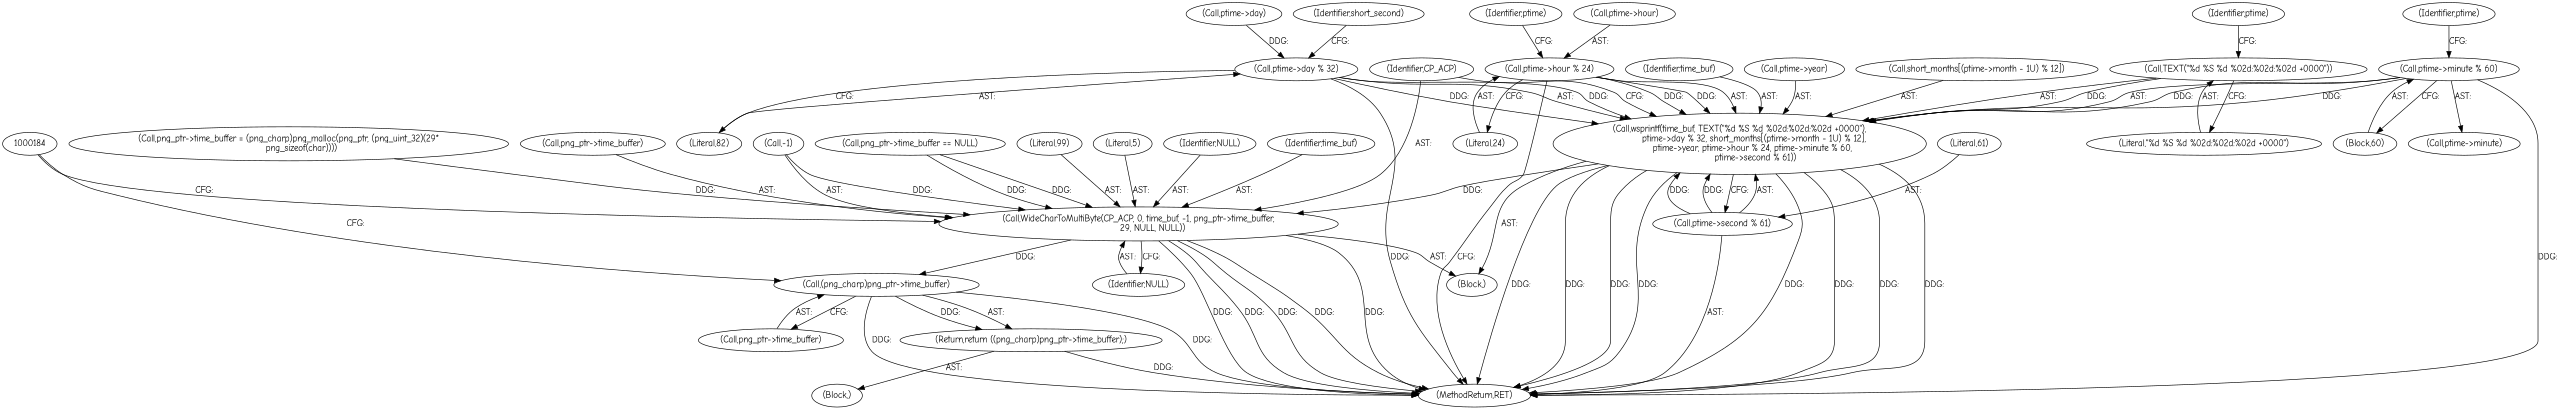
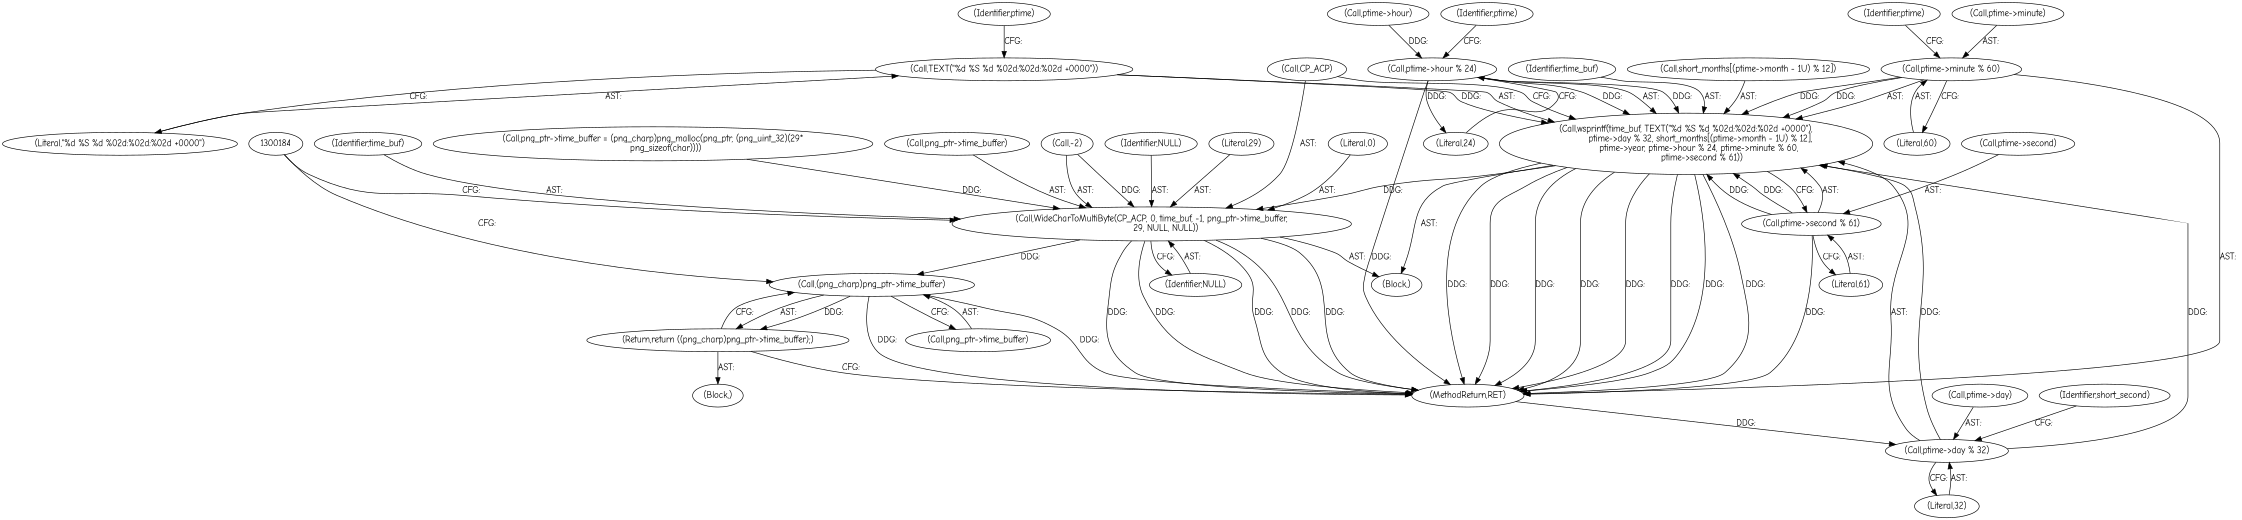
edge "(Call,ptime->day)" -> "(Call,ptime->day % 32)": label "DDG: " -> "AST: "
edge "(Call,ptime->hour)" -> "(Call,ptime->hour % 24)": label "AST: " -> "DDG: "
node "(Identifier,CP_ACP)": label "(Identifier,CP_ACP)" -> "(Call,CP_ACP)"
node "(Call,ptime->year)": removed
edge "(Literal,24)" -> "(Call,ptime->hour % 24)": label "AST: " -> "CFG: "
edge "(Call,ptime->hour % 24)" -> "(Literal,24)": label "CFG: " -> "DDG: "
edge "(Call,ptime->minute % 60)" -> "(Call,ptime->minute)": reversed
node "1000184": label "1000184" -> "1300184"
node "(Literal,82)": label "(Literal,82)" -> "(Literal,32)"
node "(Call,-1)": label "(Call,-1)" -> "(Call,-2)"
node "(Call,png_ptr->time_buffer == NULL)": removed
node "(Literal,99)": label "(Literal,99)" -> "(Literal,29)"
node "(Literal,5)": label "(Literal,5)" -> "(Literal,0)"
node "(Call,ptime->second)": added
node "(Block,60)": label "(Block,60)" -> "(Literal,60)"
edge "(Call,ptime->day % 32)" -> "(MethodReturn,RET)": reversed
edge "(Call,ptime->second % 61)" -> "(Literal,61)": added, label "CFG:"
edge "(Call,ptime->hour % 24)" -> "(MethodReturn,RET)": label "CFG: " -> "DDG: "
edge "(Call,ptime->minute % 60)" -> "(MethodReturn,RET)": label "DDG: " -> "AST: "
edge "(Return,return ((png_charp)png_ptr->time_buffer);)" -> "(Call,(png_charp)png_ptr->time_buffer)": added, label "CFG:"
edge "(Call,ptime->second % 61)" -> "(MethodReturn,RET)": label "AST: " -> "DDG: "
edge "(Return,return ((png_charp)png_ptr->time_buffer);)" -> "(MethodReturn,RET)": label "DDG: " -> "CFG: "
